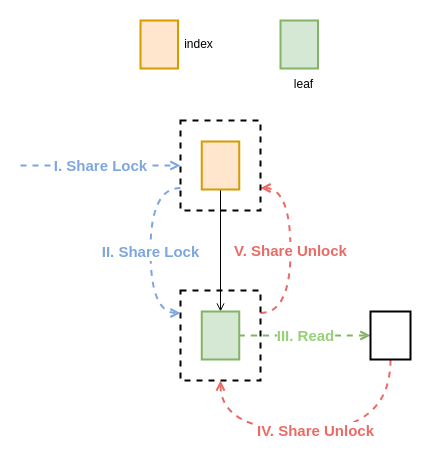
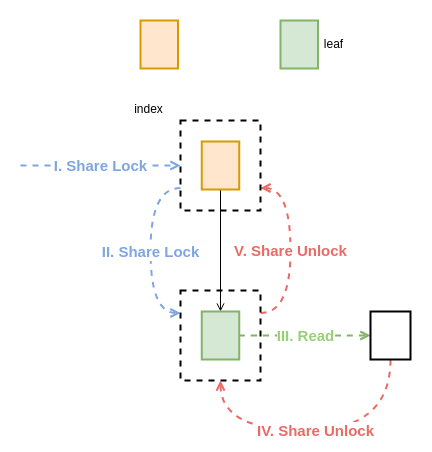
node "index": moved (198, 45) -> (148, 110)
node "leaf": moved (303, 85) -> (333, 45)
